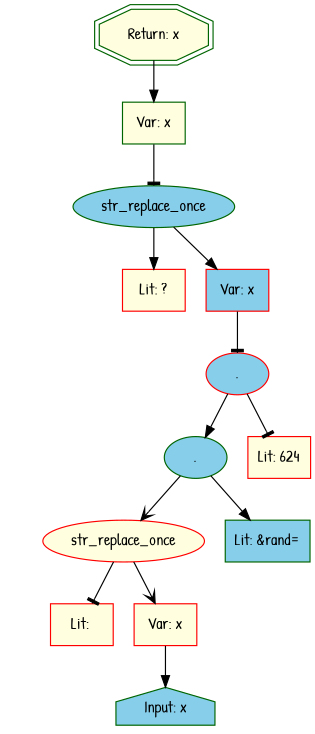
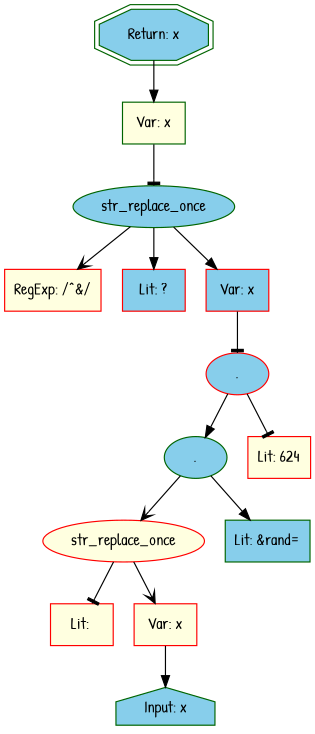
node "Return: x": fillcolor lightyellow -> skyblue
node "RegExp: /^&/": added
node "Lit: ?": fillcolor lightyellow -> skyblue
